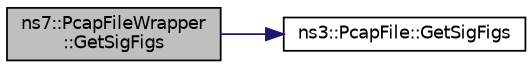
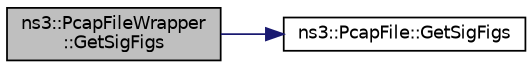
node "ns7::PcapFileWrapper ::GetSigFigs": label "ns7::PcapFileWrapper ::GetSigFigs" -> "ns3::PcapFileWrapper ::GetSigFigs"
